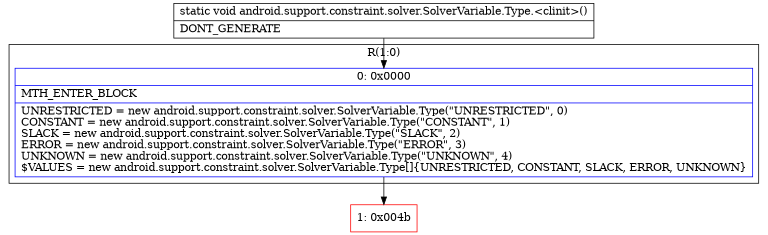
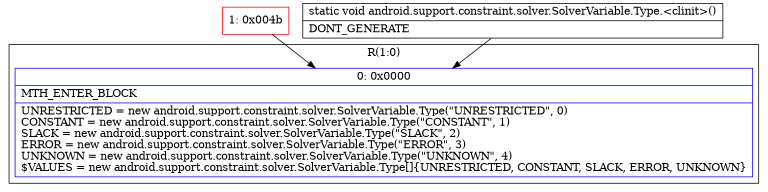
edge "0: 0x0000" -> "1: 0x004b": reversed
